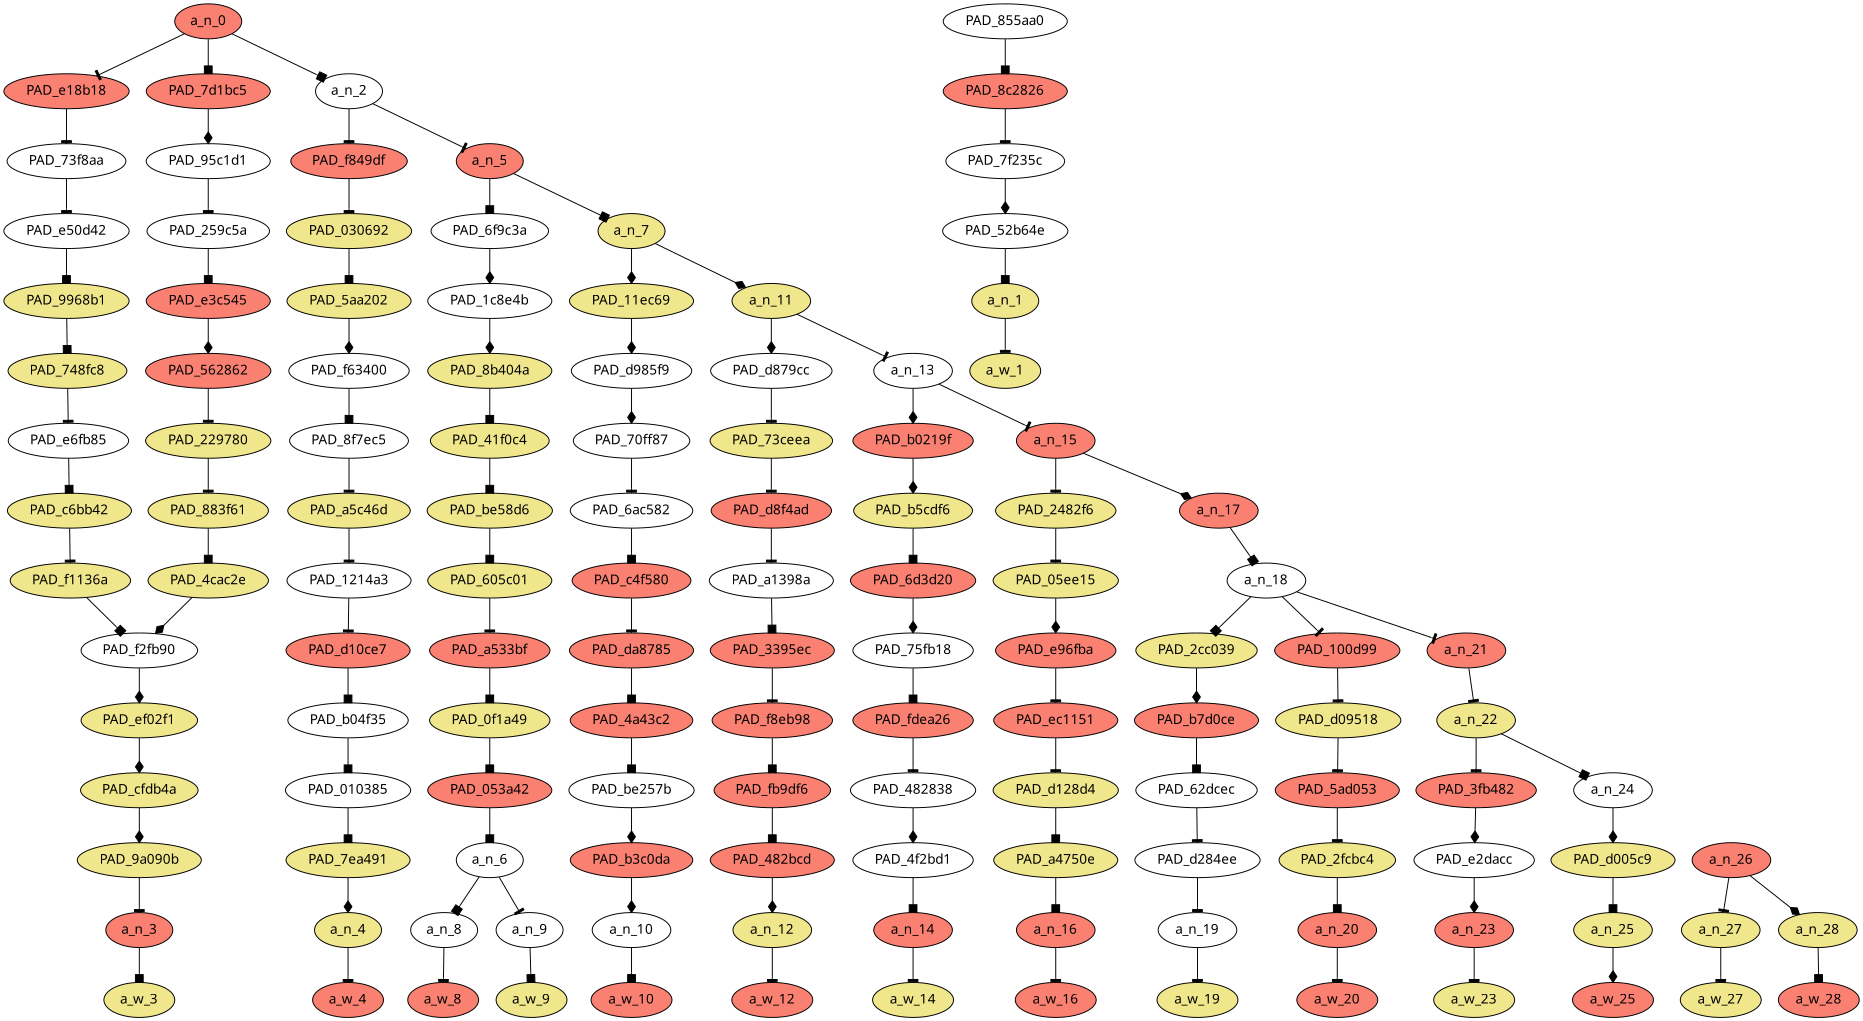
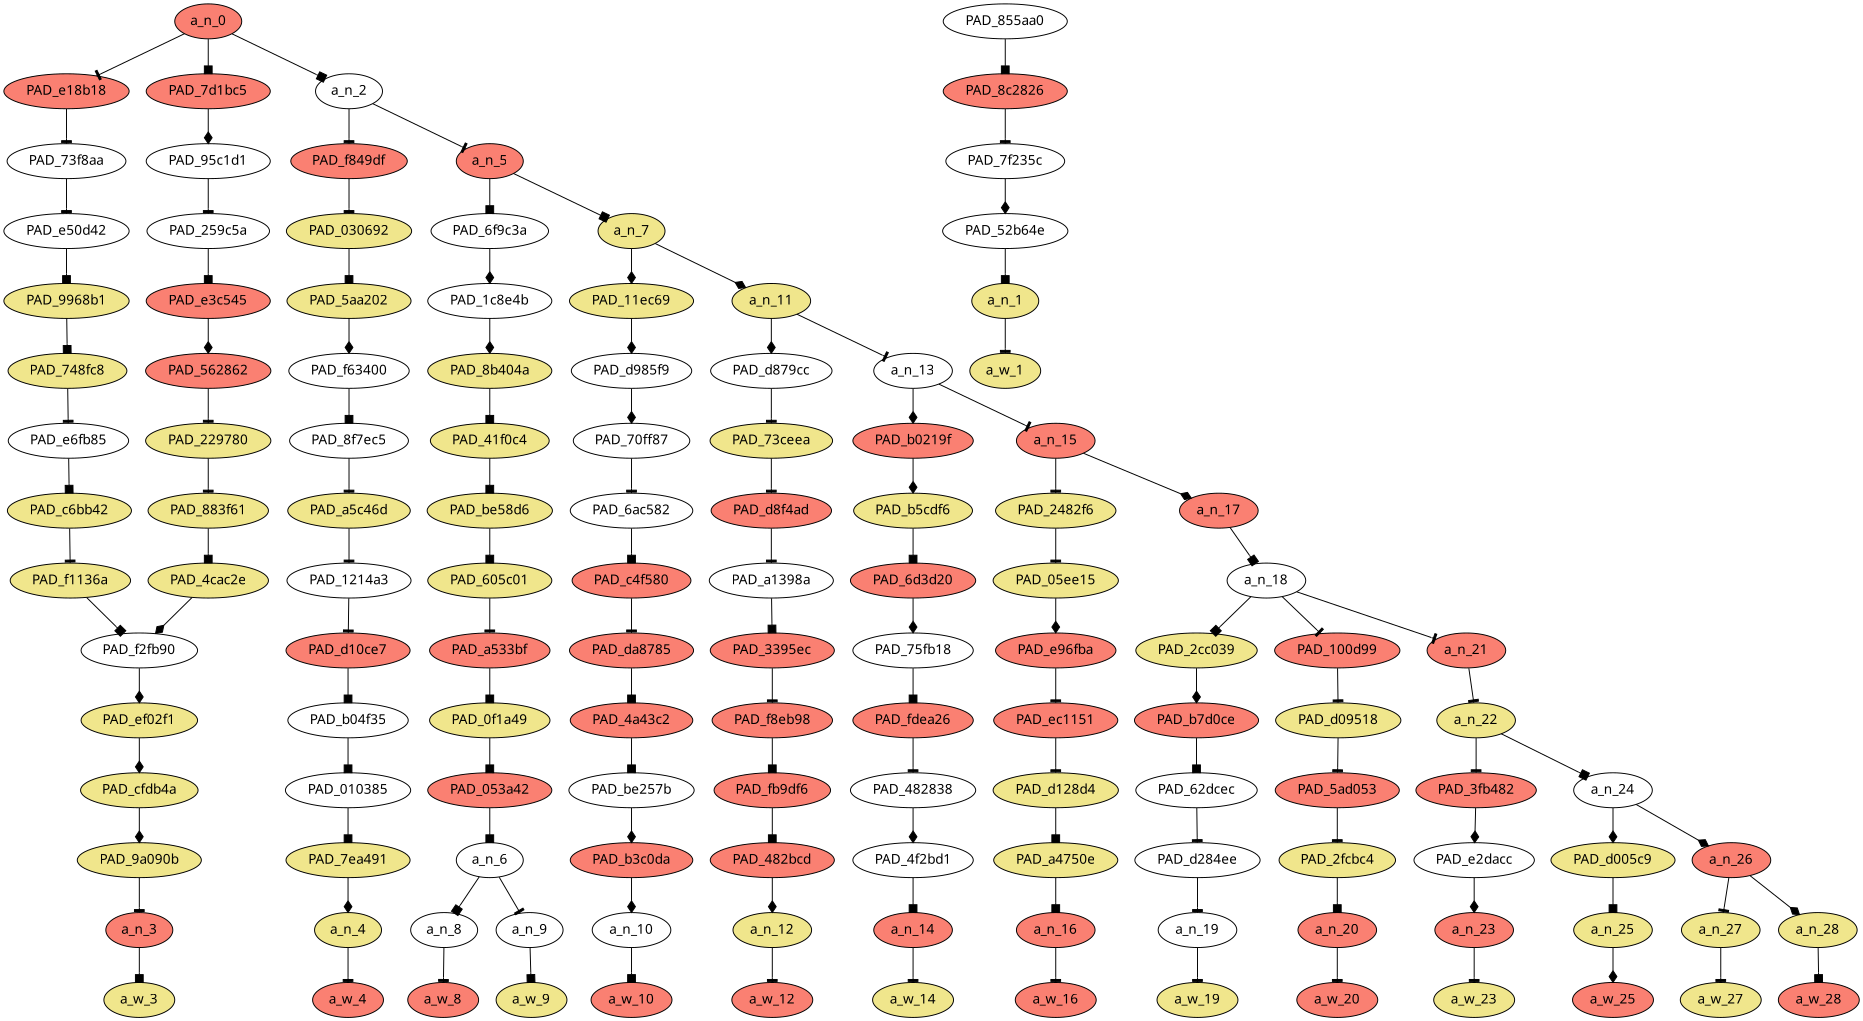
edge "a_n_24" -> "a_n_26": added
